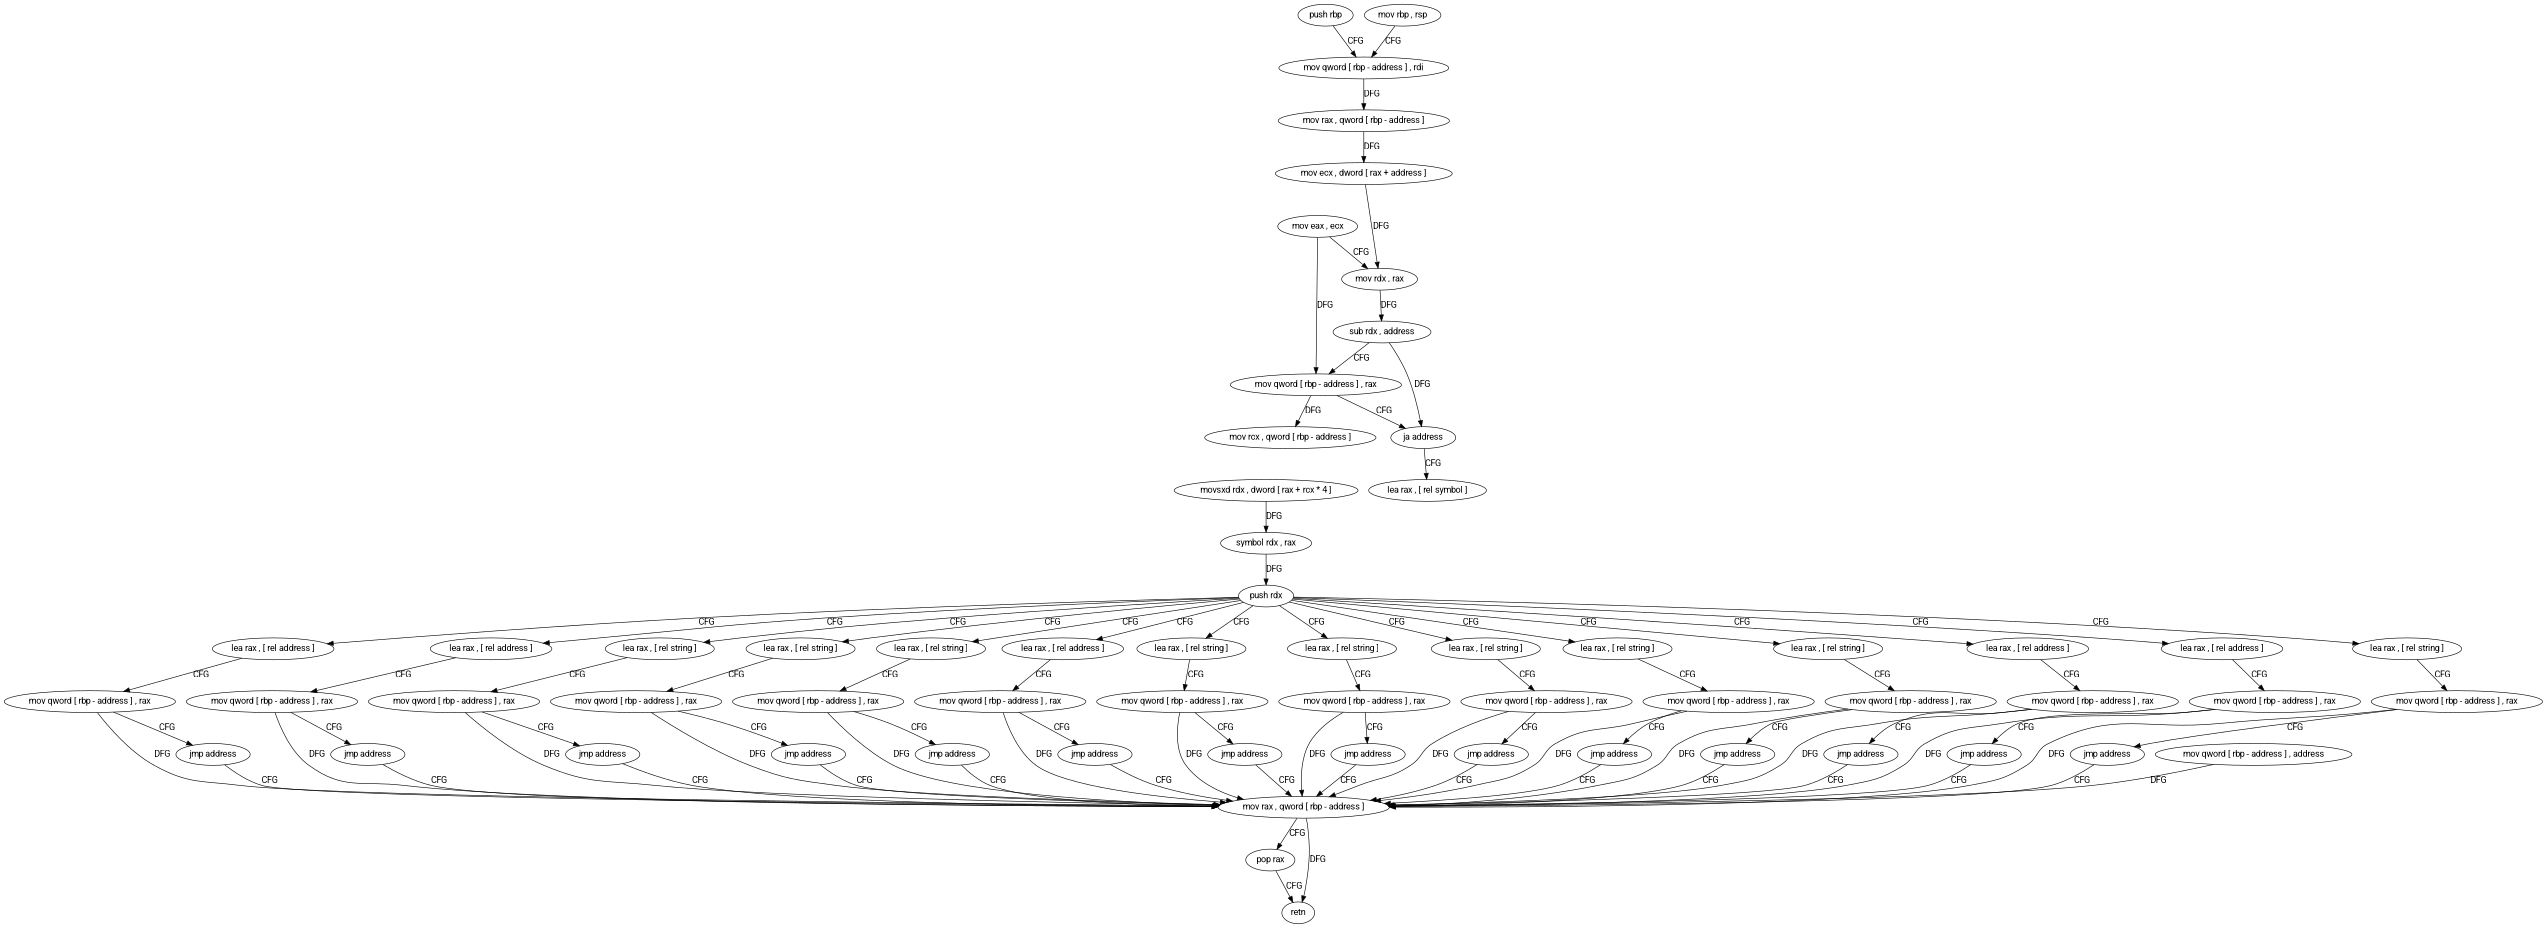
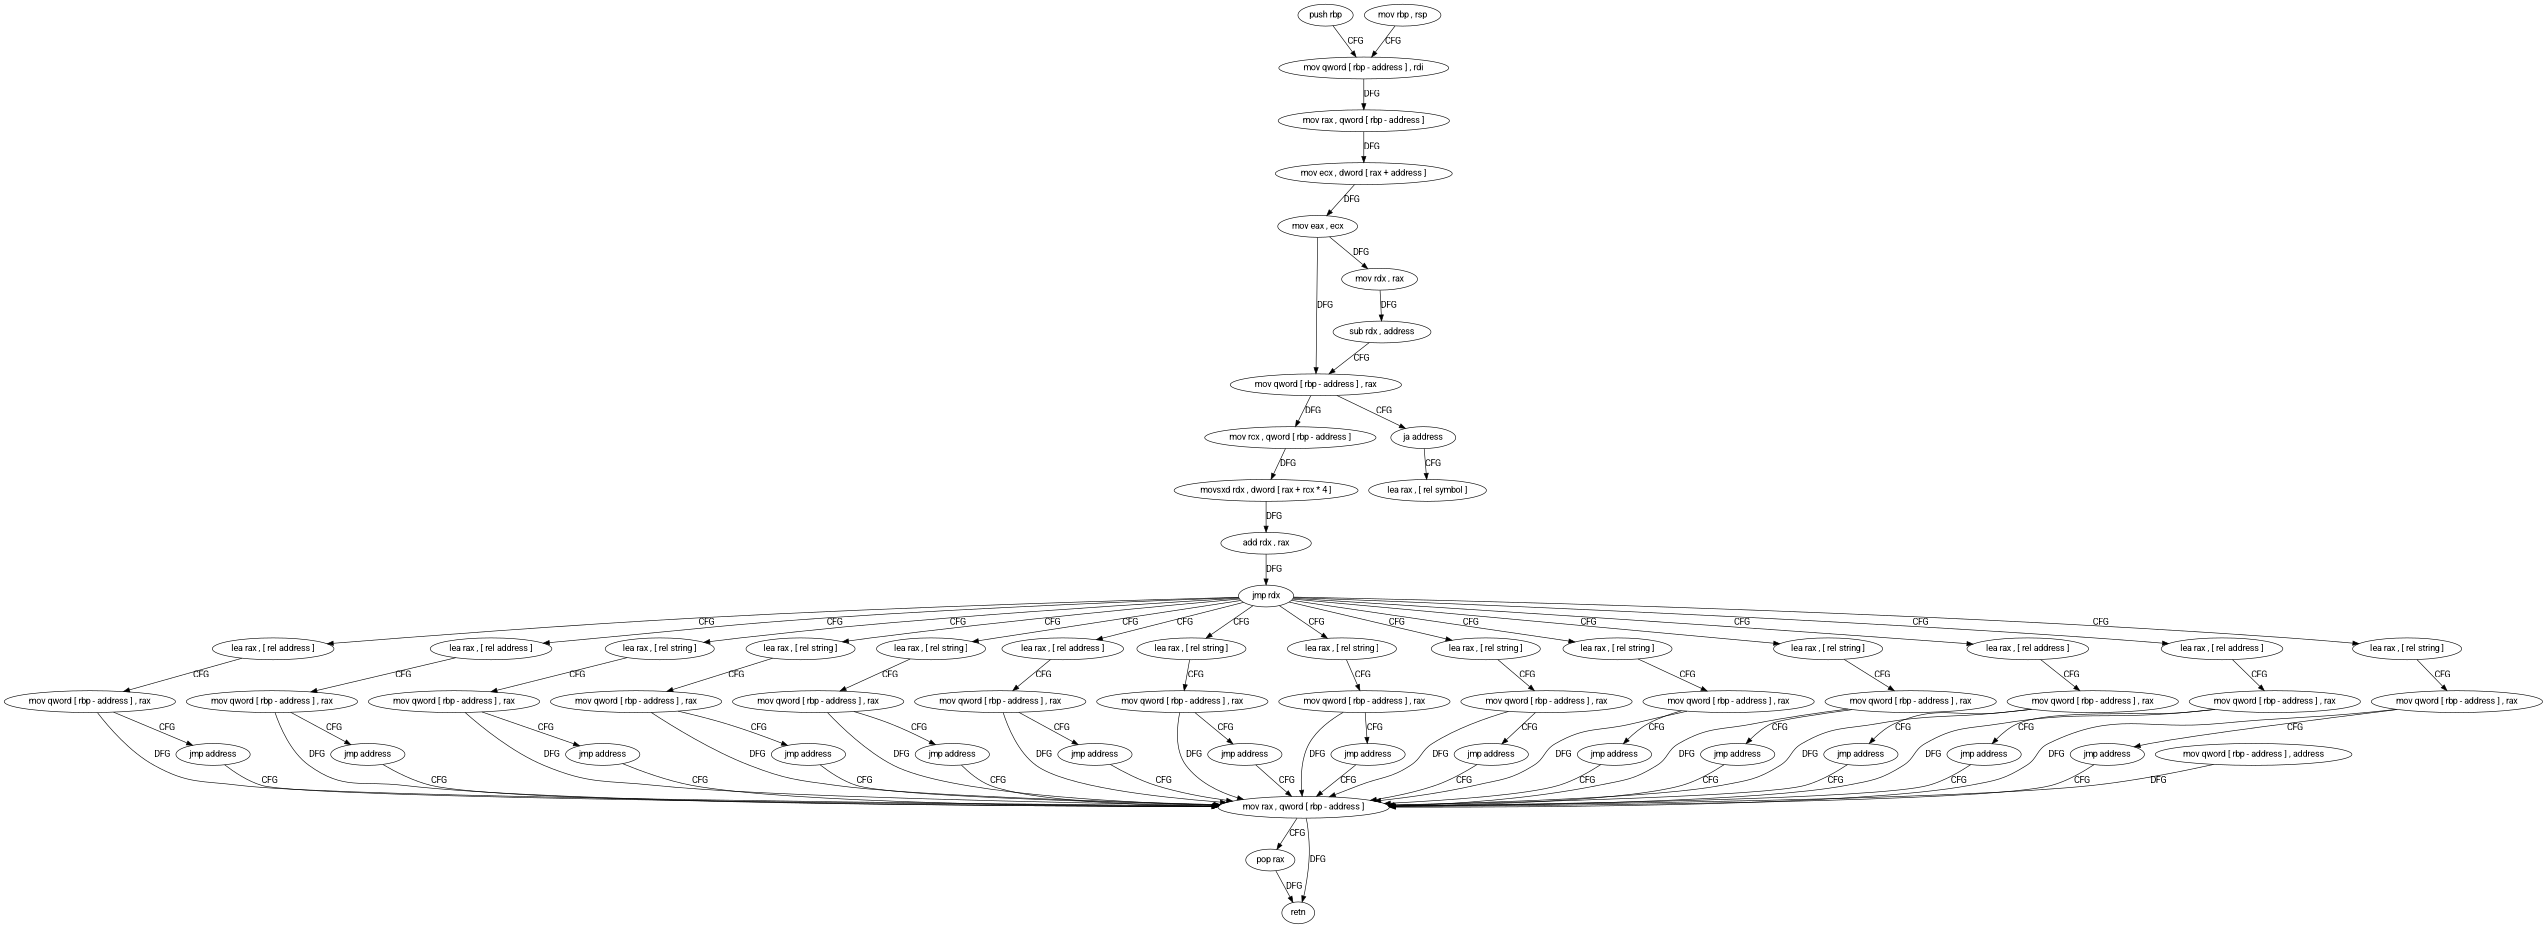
edge "mov ecx , dword [ rax + address ]" -> "mov rdx , rax": now "mov ecx , dword [ rax + address ]" -> "mov eax , ecx"
edge "mov eax , ecx" -> "mov rdx , rax": label "CFG" -> "DFG"
edge "sub rdx , address" -> "ja address": removed, label "DFG"
edge "mov rcx , qword [ rbp - address ]" -> "movsxd rdx , dword [ rax + rcx * 4 ]": added, label "DFG"
node "symbol rdx , rax": label "symbol rdx , rax" -> "add rdx , rax"
node "push rdx": label "push rdx" -> "jmp rdx"
edge "pop rax" -> "retn": label "CFG" -> "DFG"
